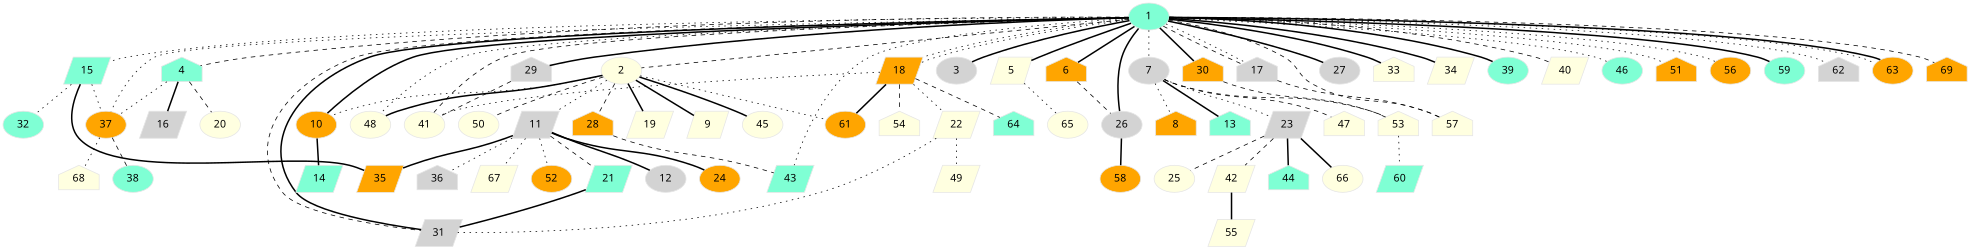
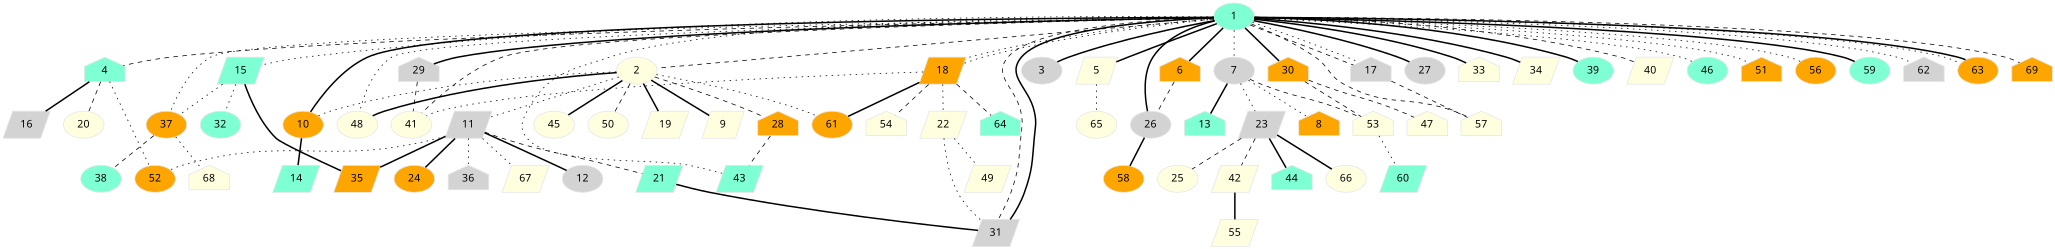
edge "4" -- "37": now "4" -- "52"
edge "7" -- "47": now "30" -- "47"
